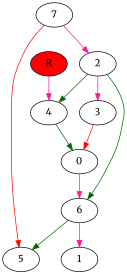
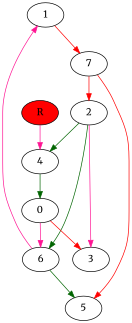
edge "1" -> "7": added
edge "7" -> "2": color deeppink -> red
edge "3" -> "0": reversed
